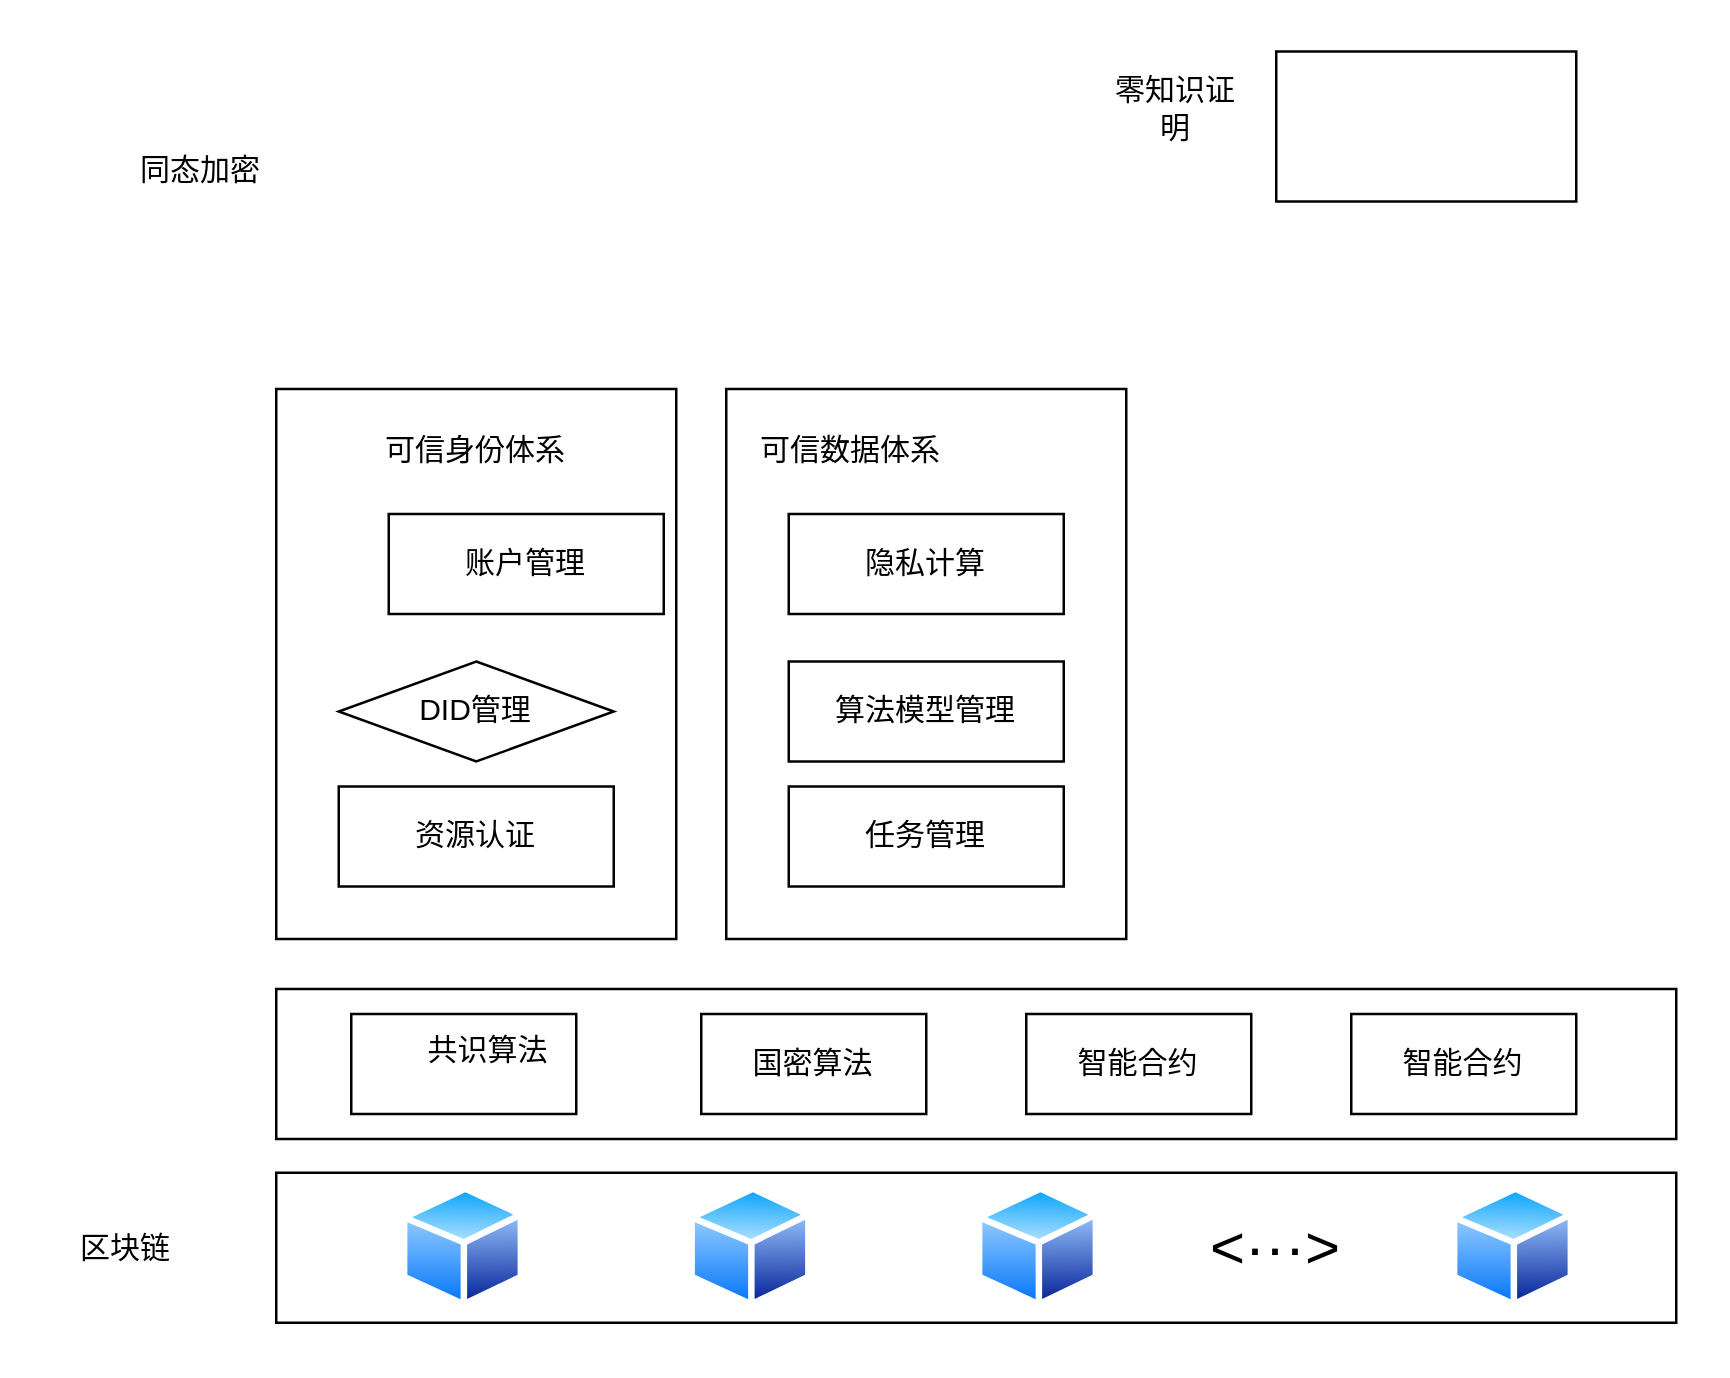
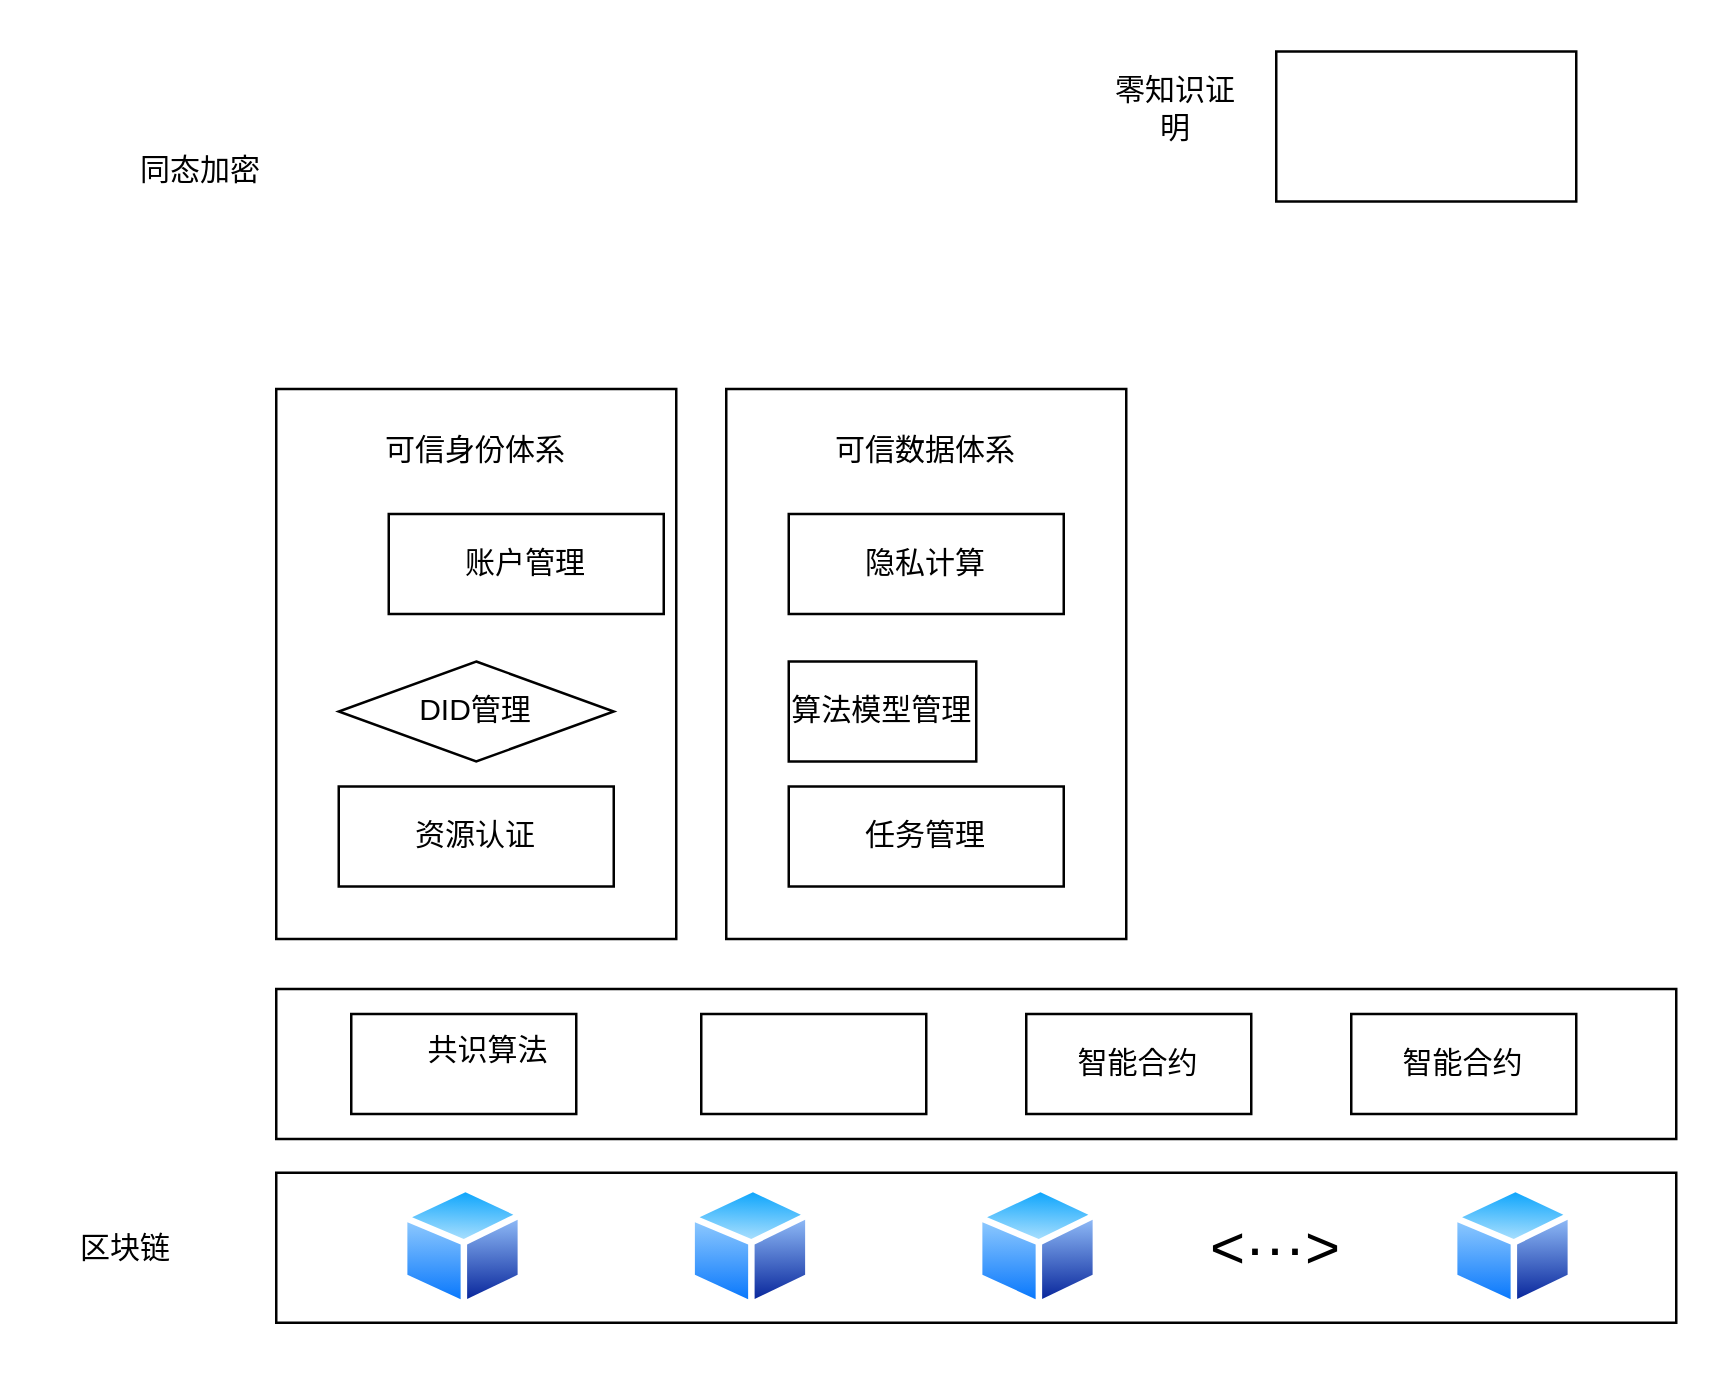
node "可信数据体系": moved (851, 451) -> (926, 451)
node "算法模型管理": size 275x100 -> 188x100
node "国密算法": removed
